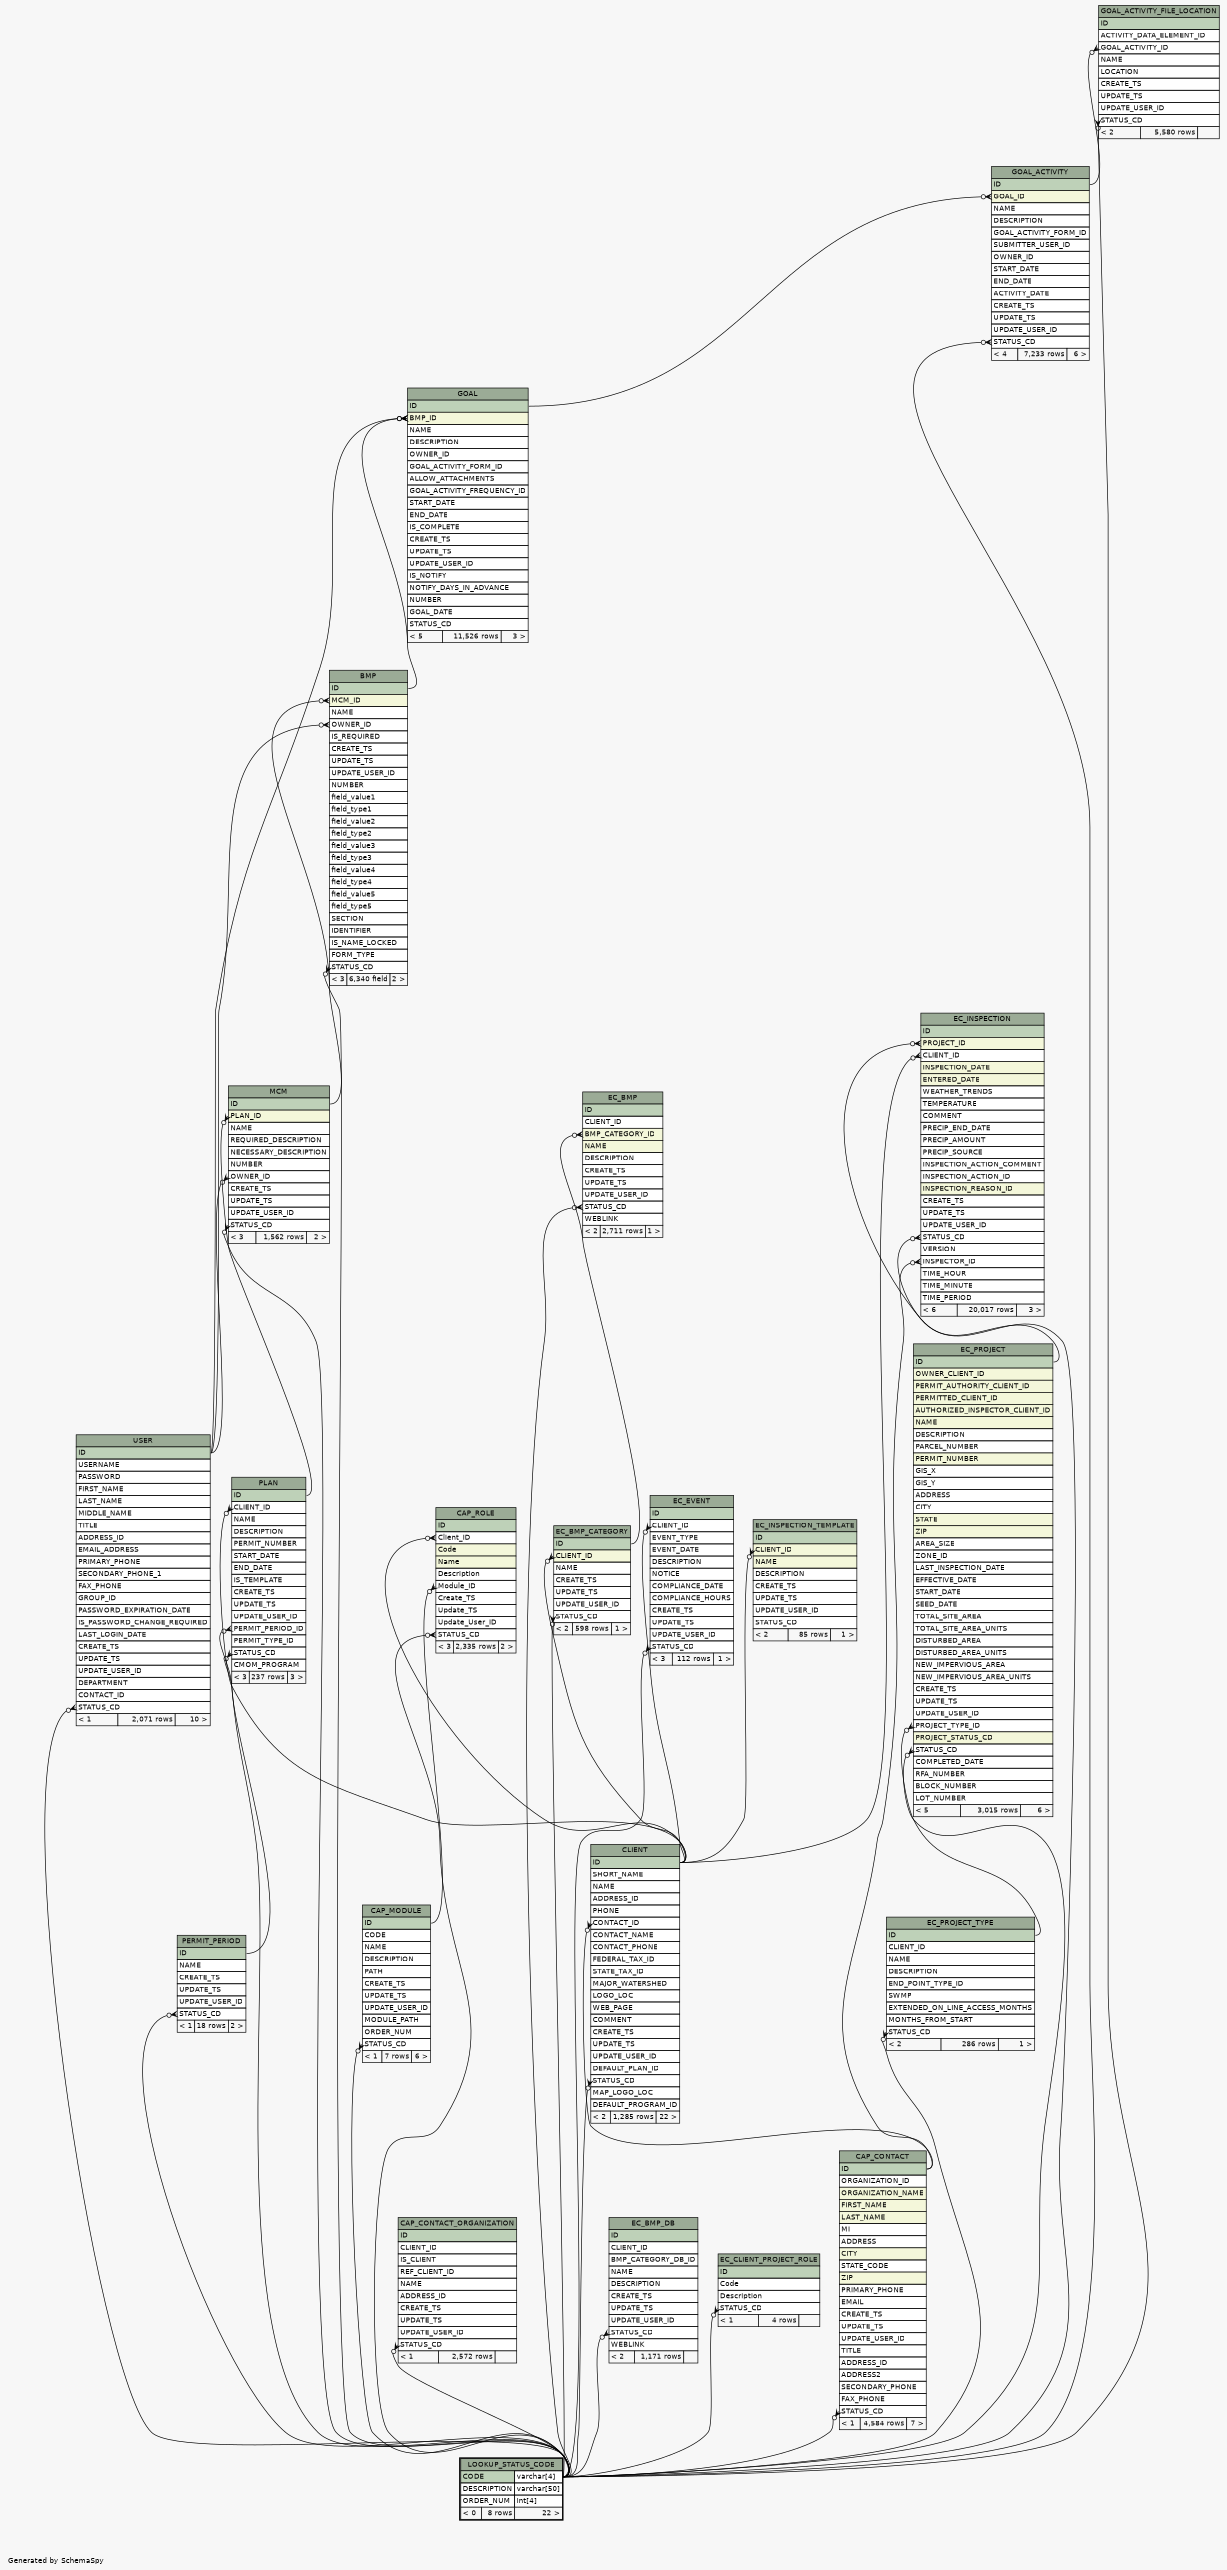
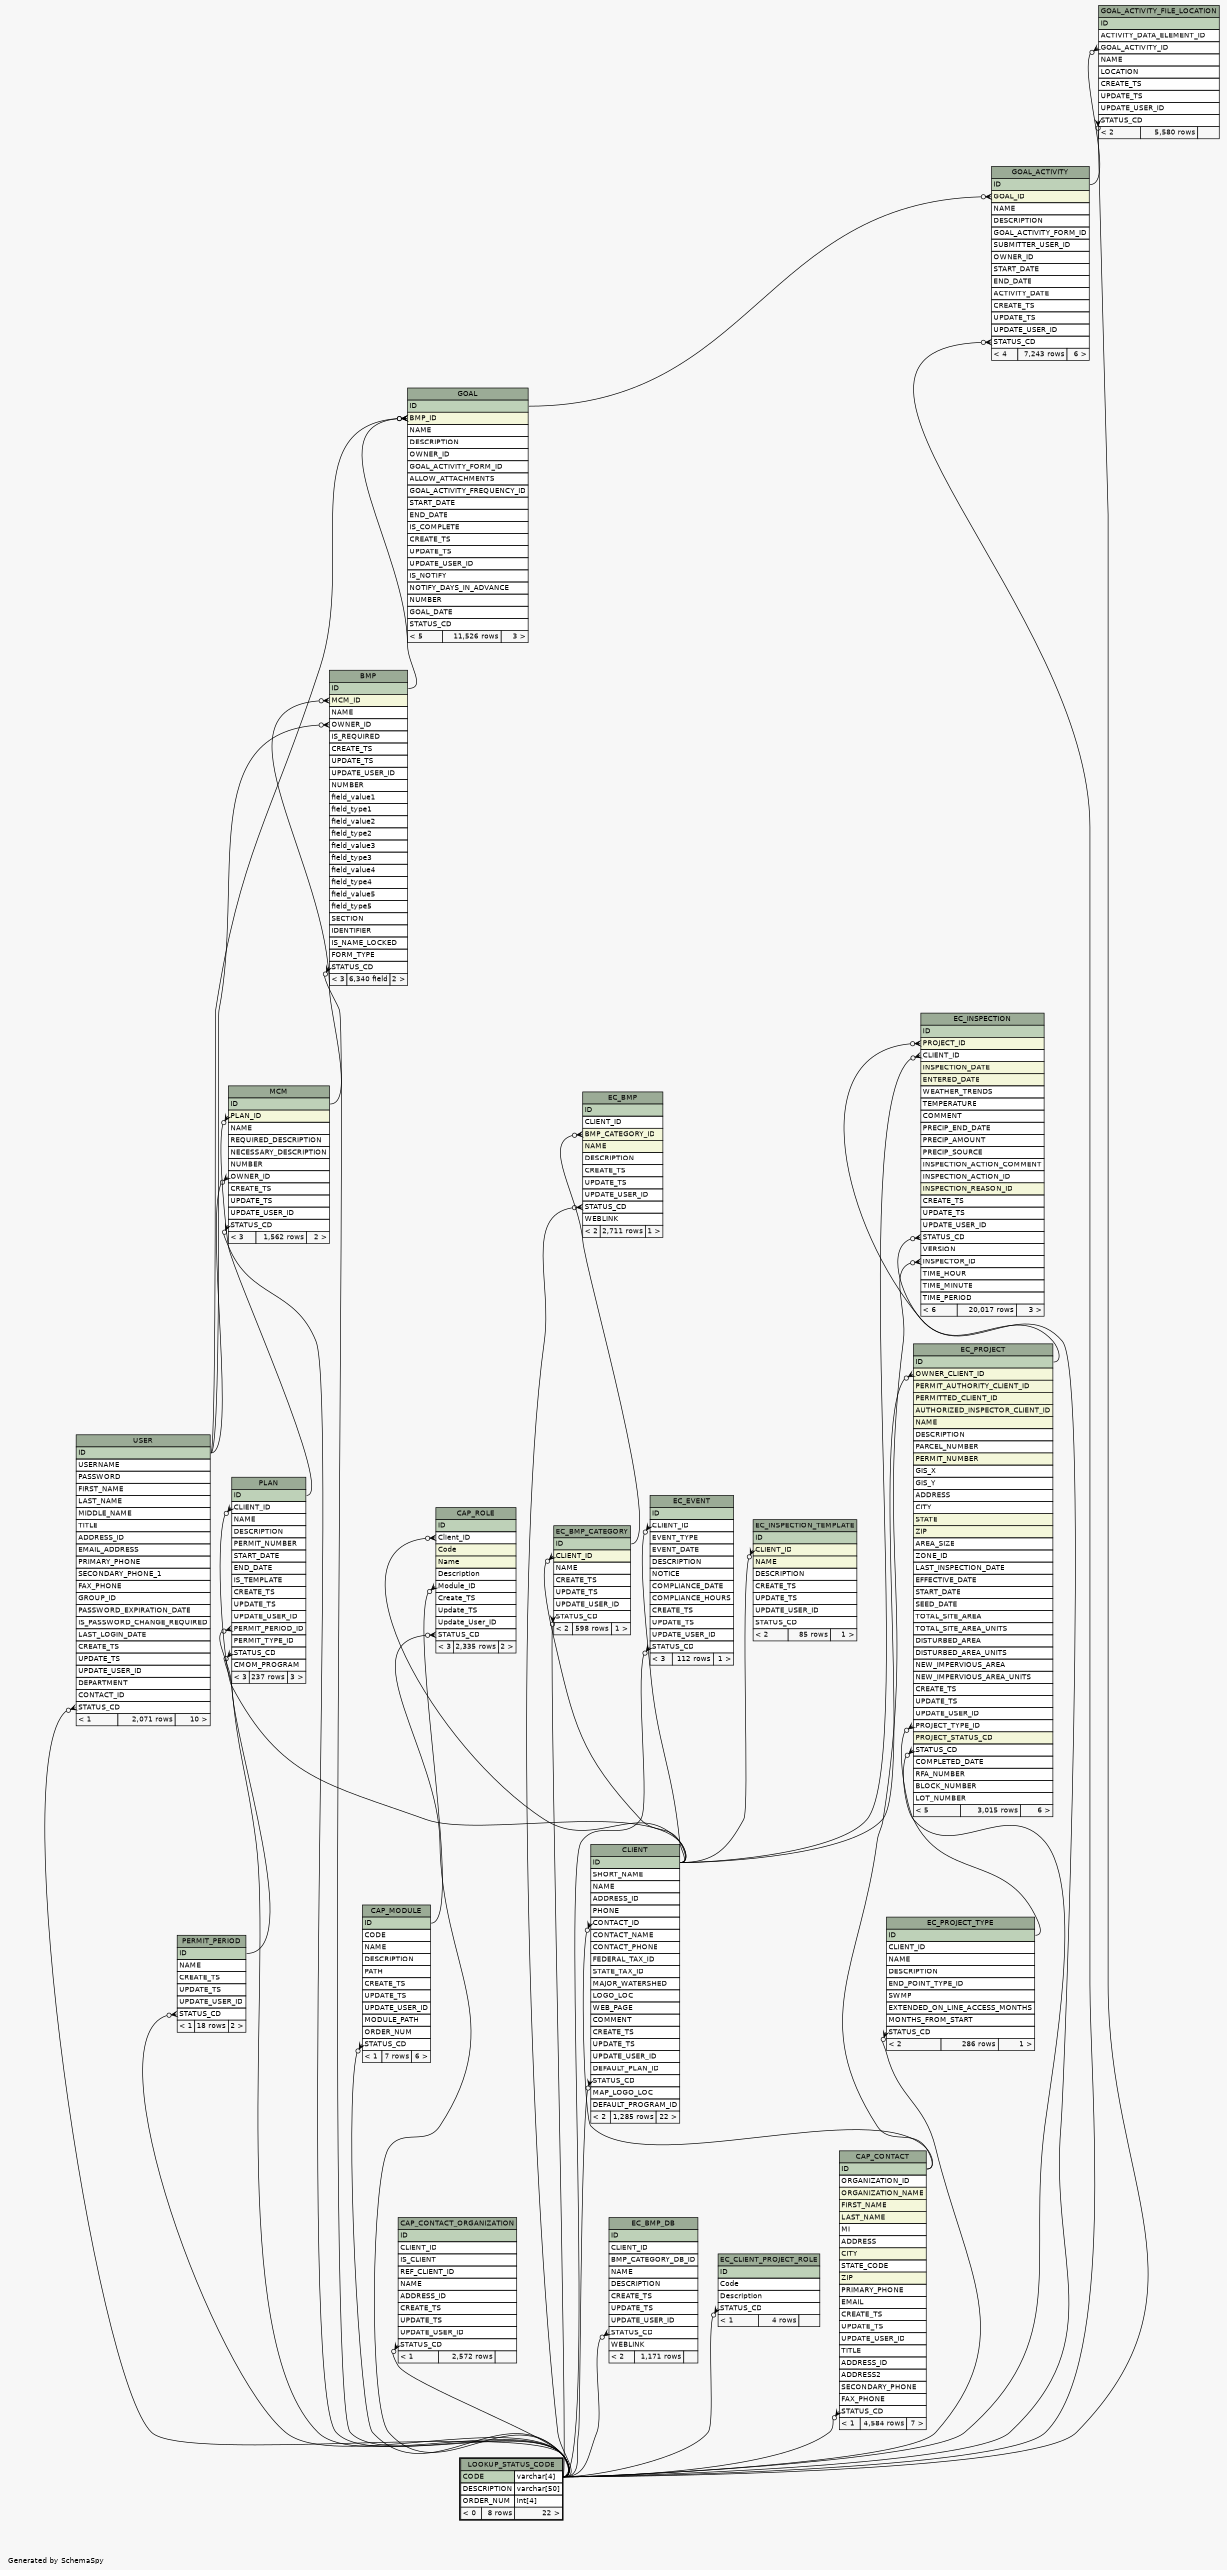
node "GOAL_ACTIVITY": text "7,233 rows" -> "7,243 rows"
edge "CLIENT" -> "EC_PROJECT": added
